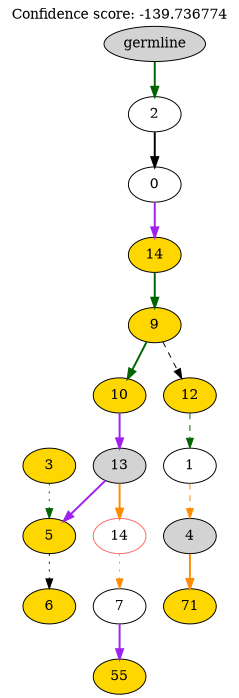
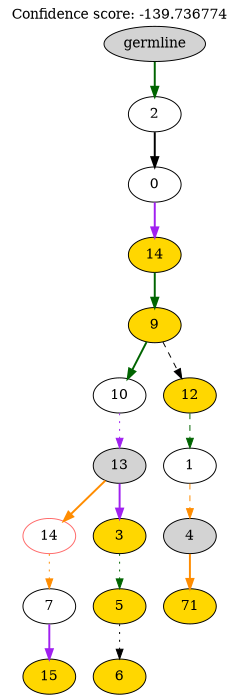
node "10": fillcolor gold -> white
edge "10" -> "13": style bold -> dotted
edge "13" -> "5": now "13" -> "3"
node "55": label "55" -> "15"
